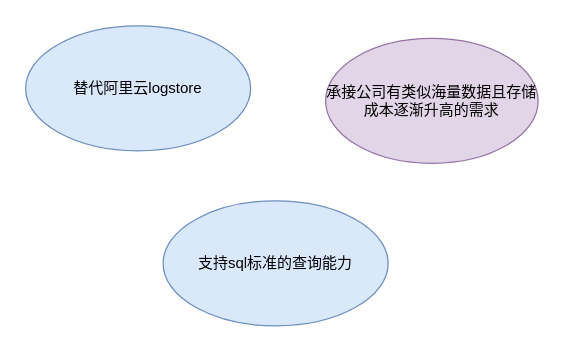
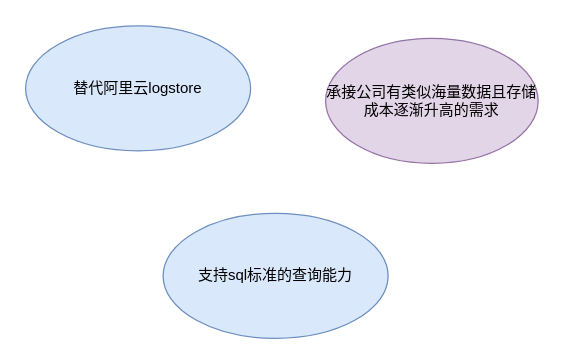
node "支持sql标准的查询能力": moved (276, 263) -> (276, 276)
